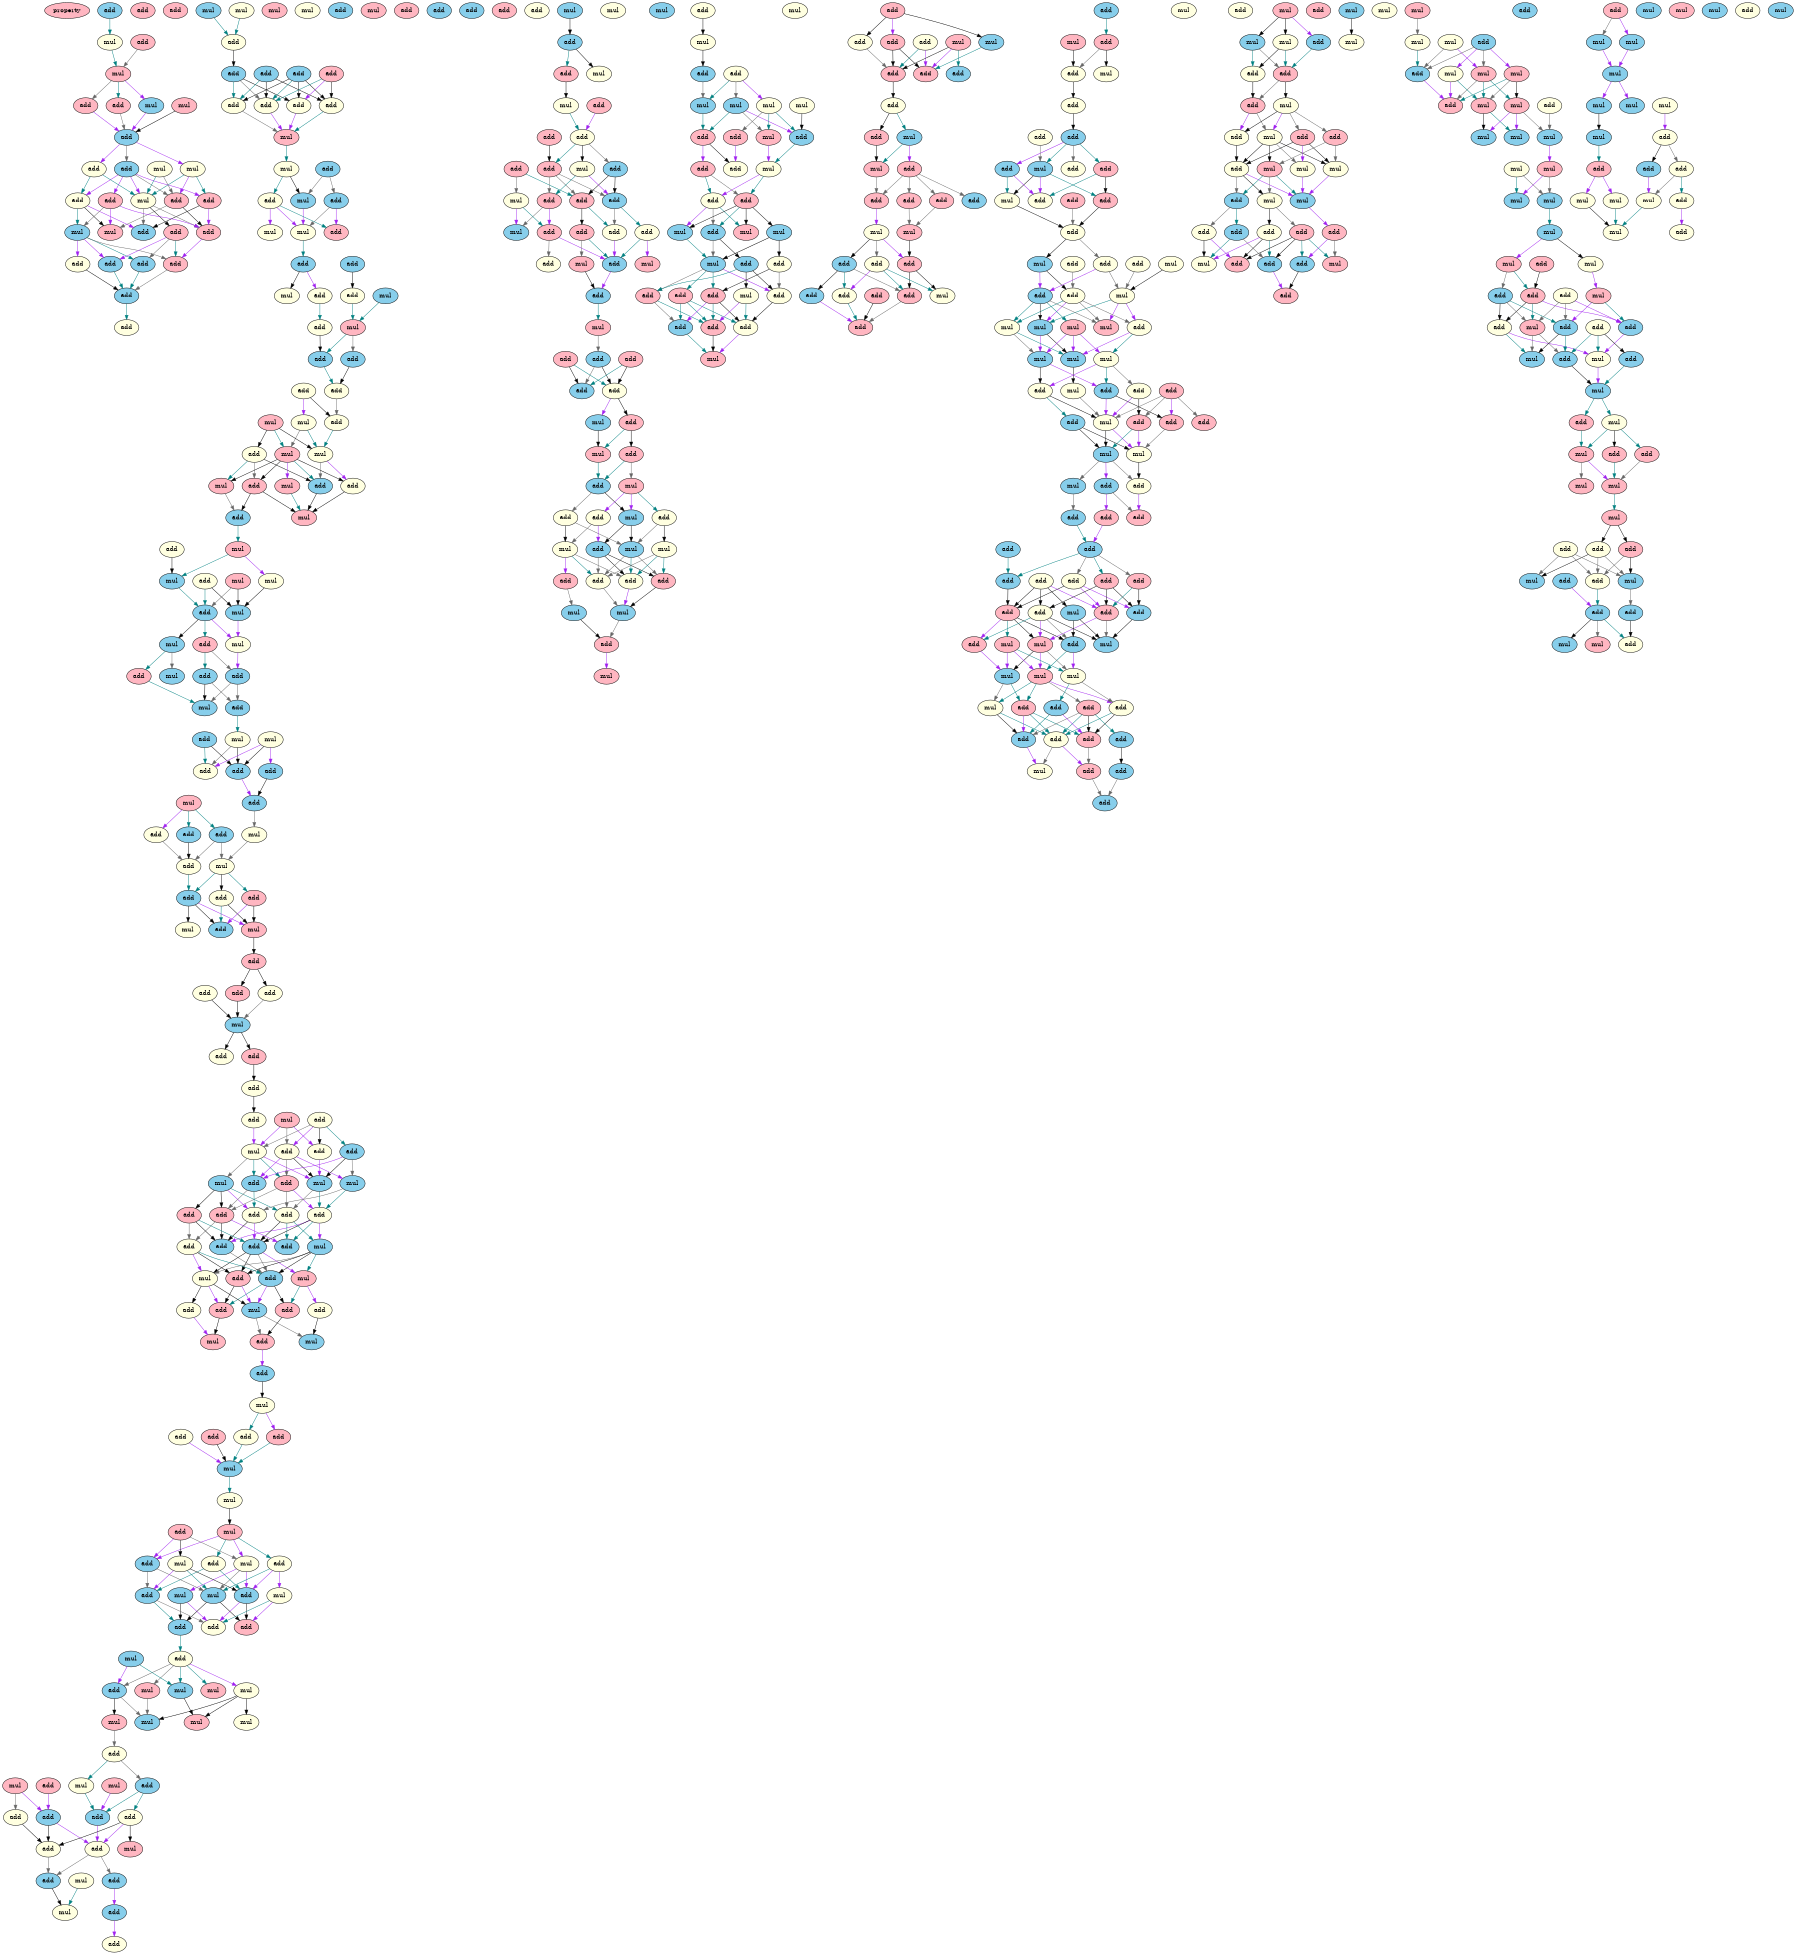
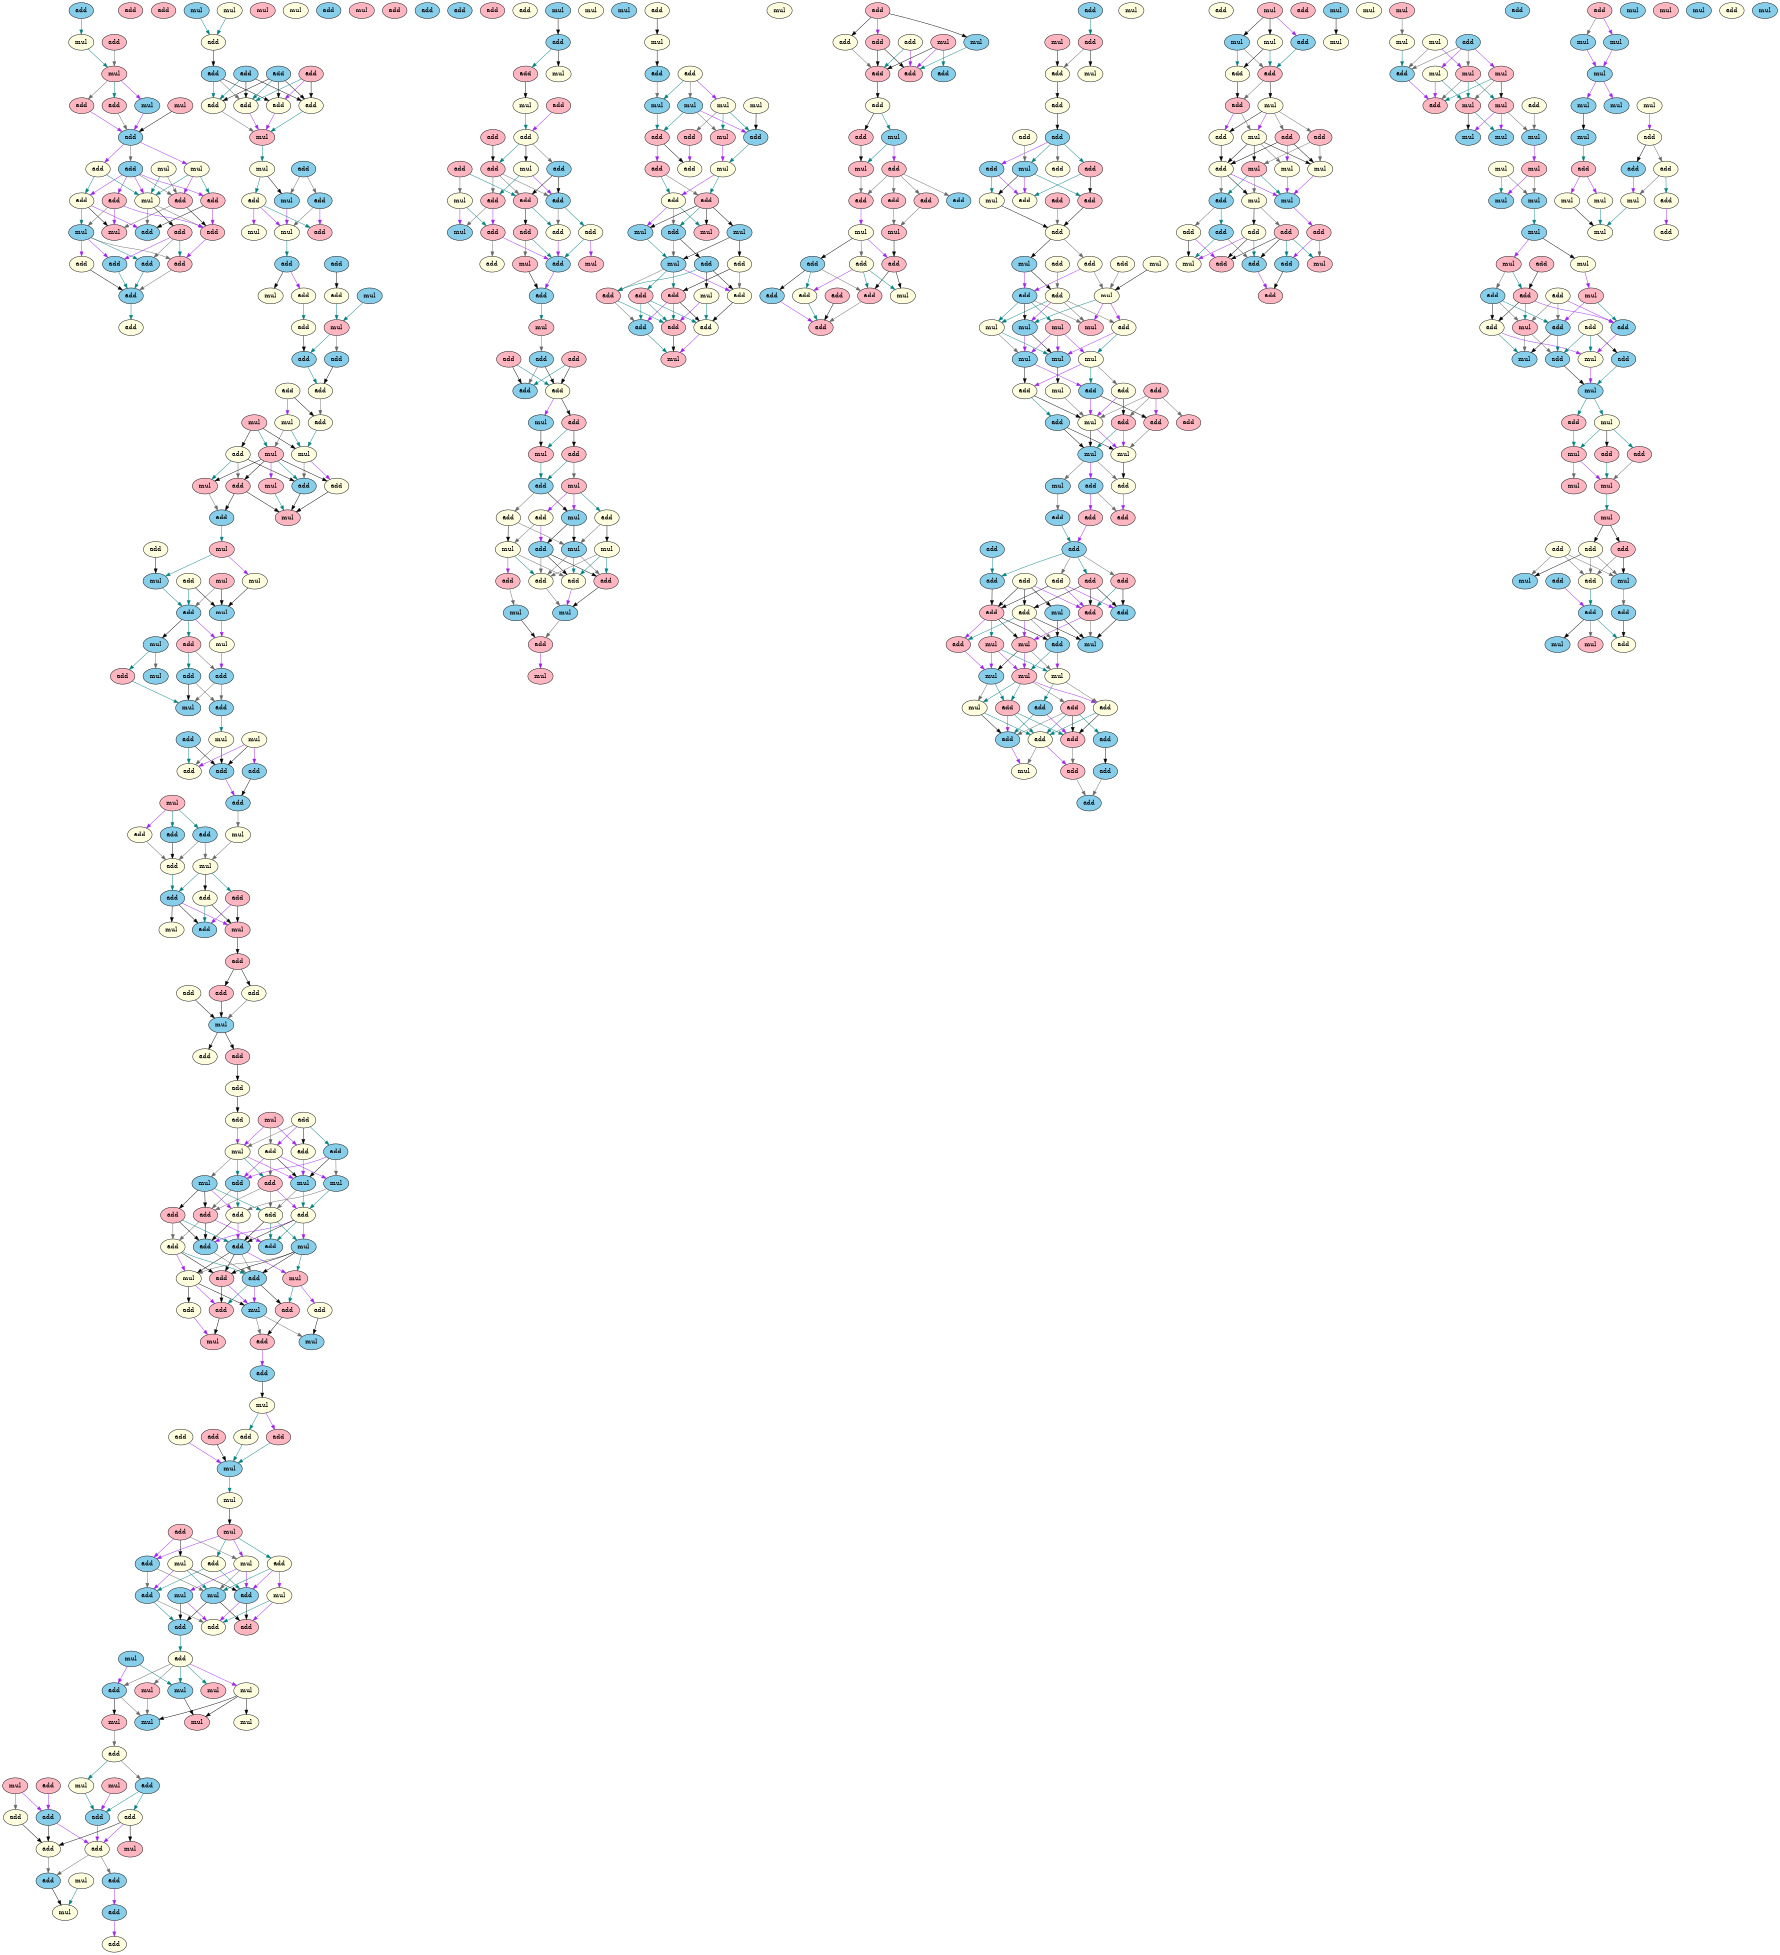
node "property": removed
